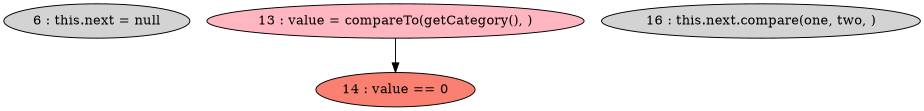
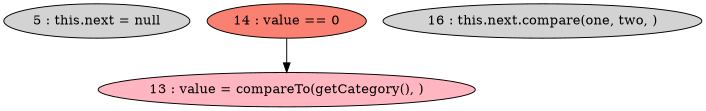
node "6 : this.next = null": label "6 : this.next = null" -> "5 : this.next = null"
edge "13 : value = compareTo(getCategory(), )" -> "14 : value == 0": reversed
